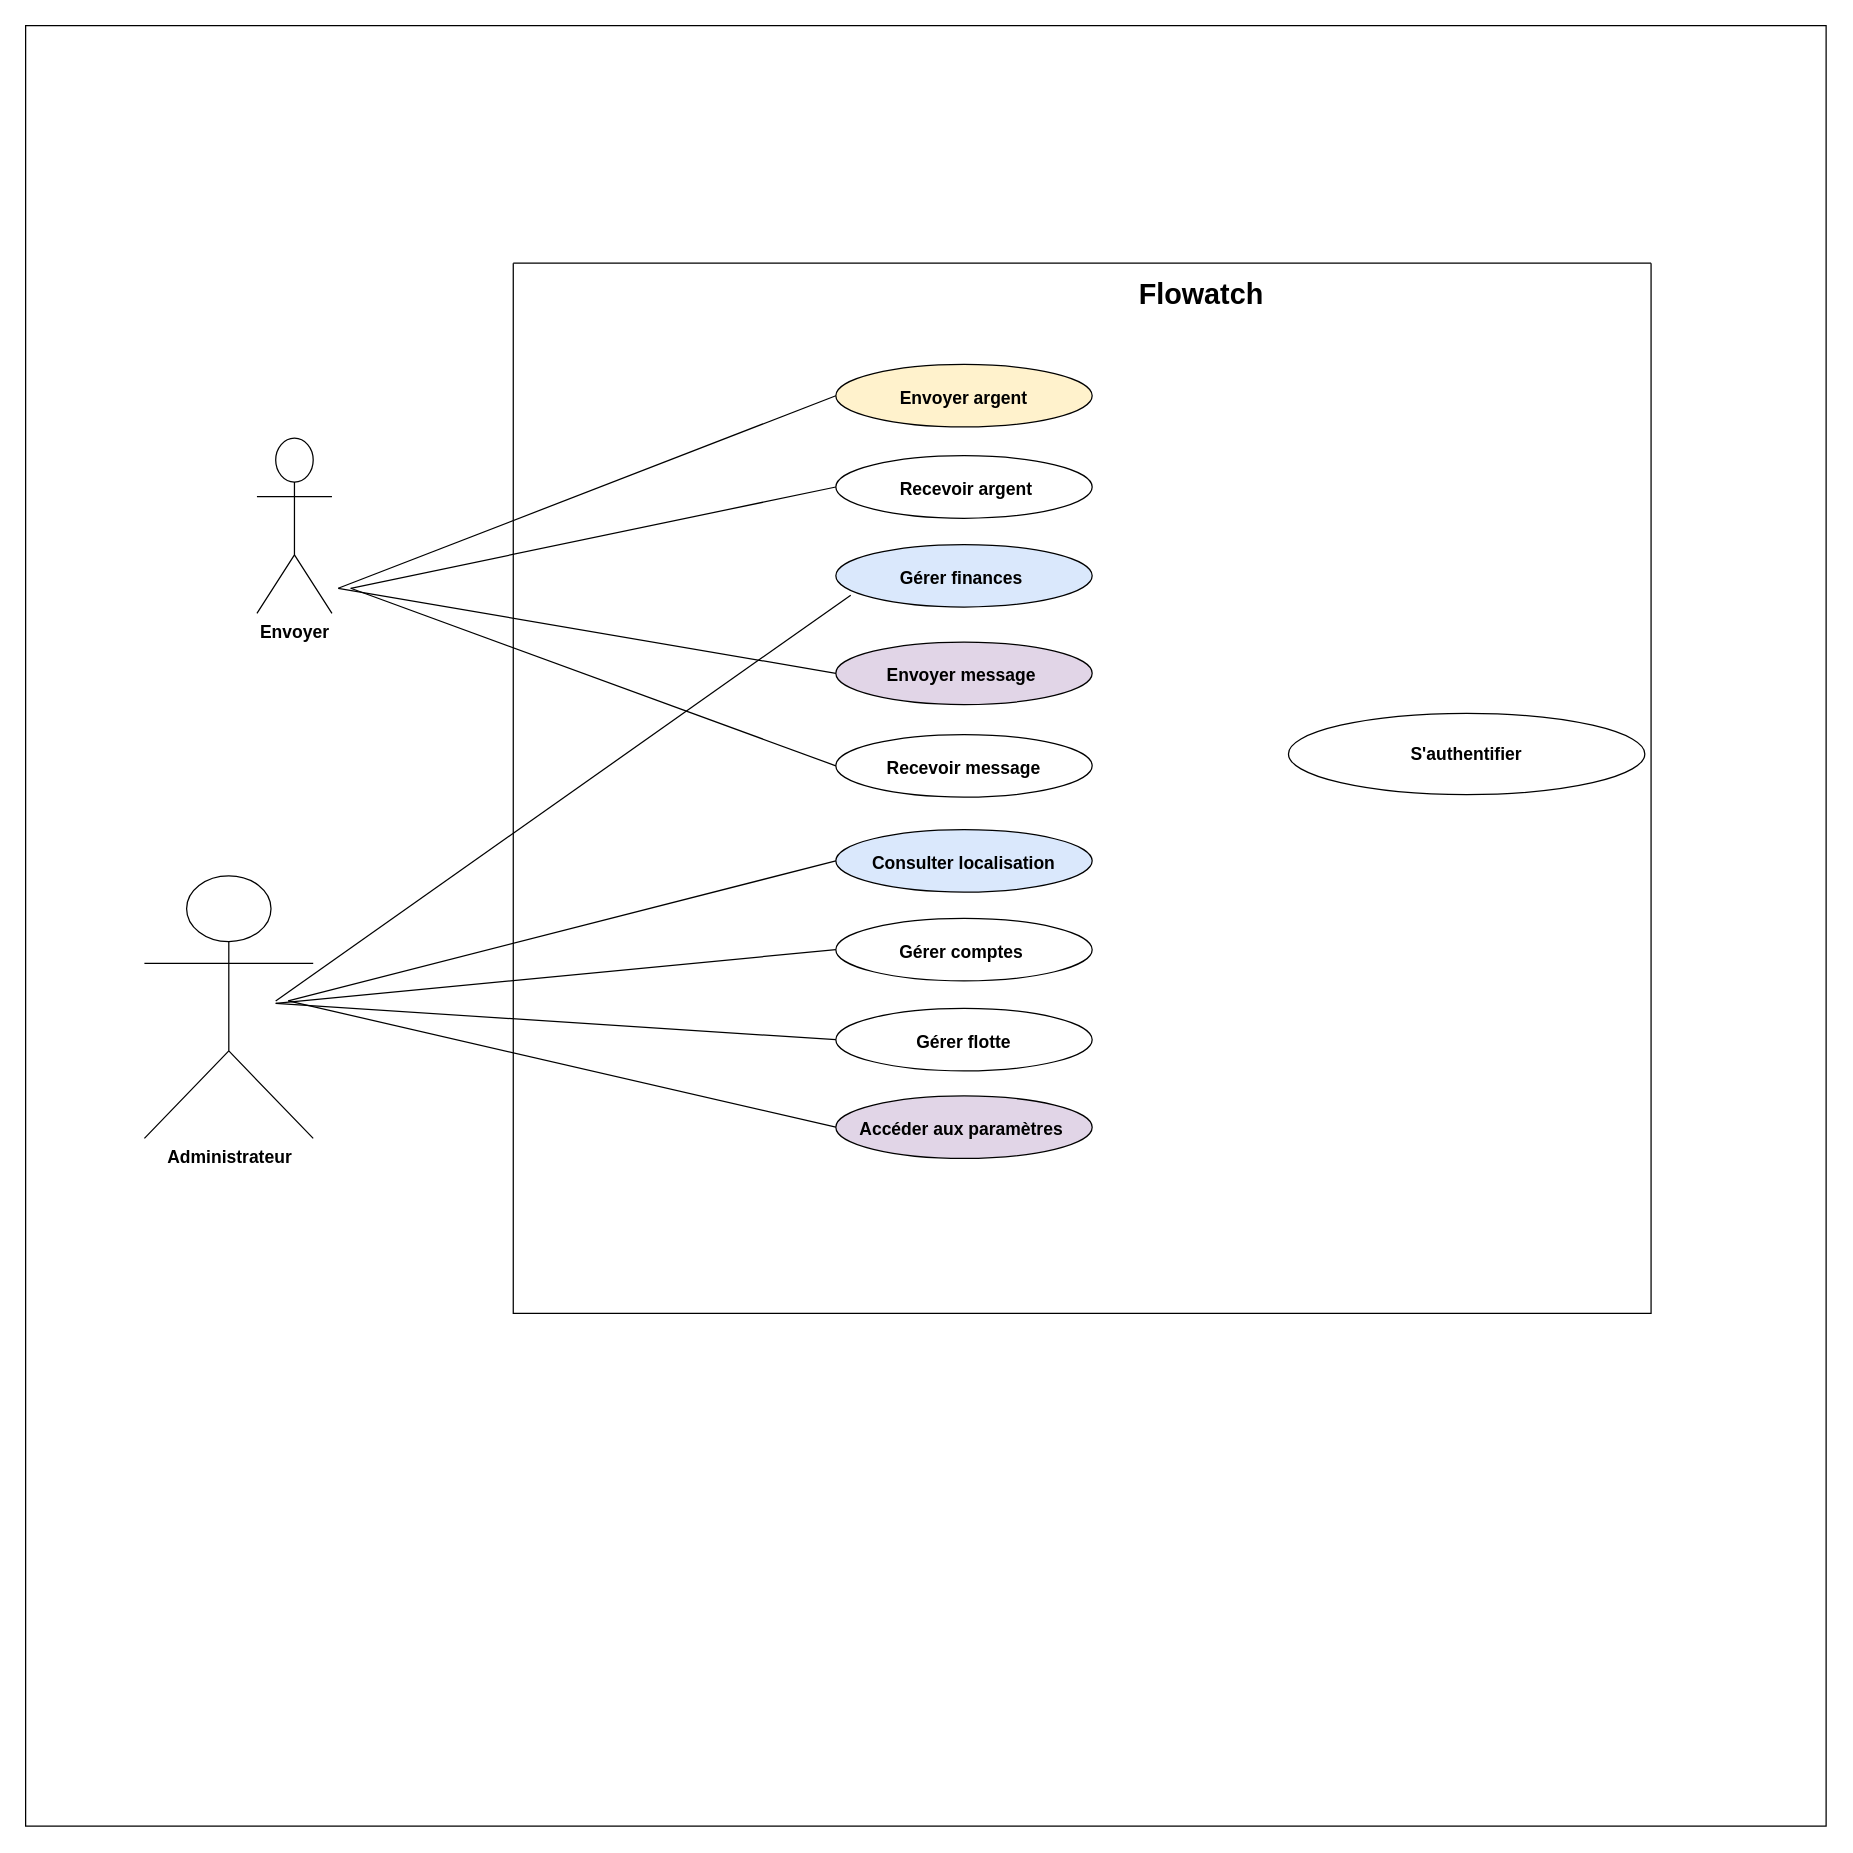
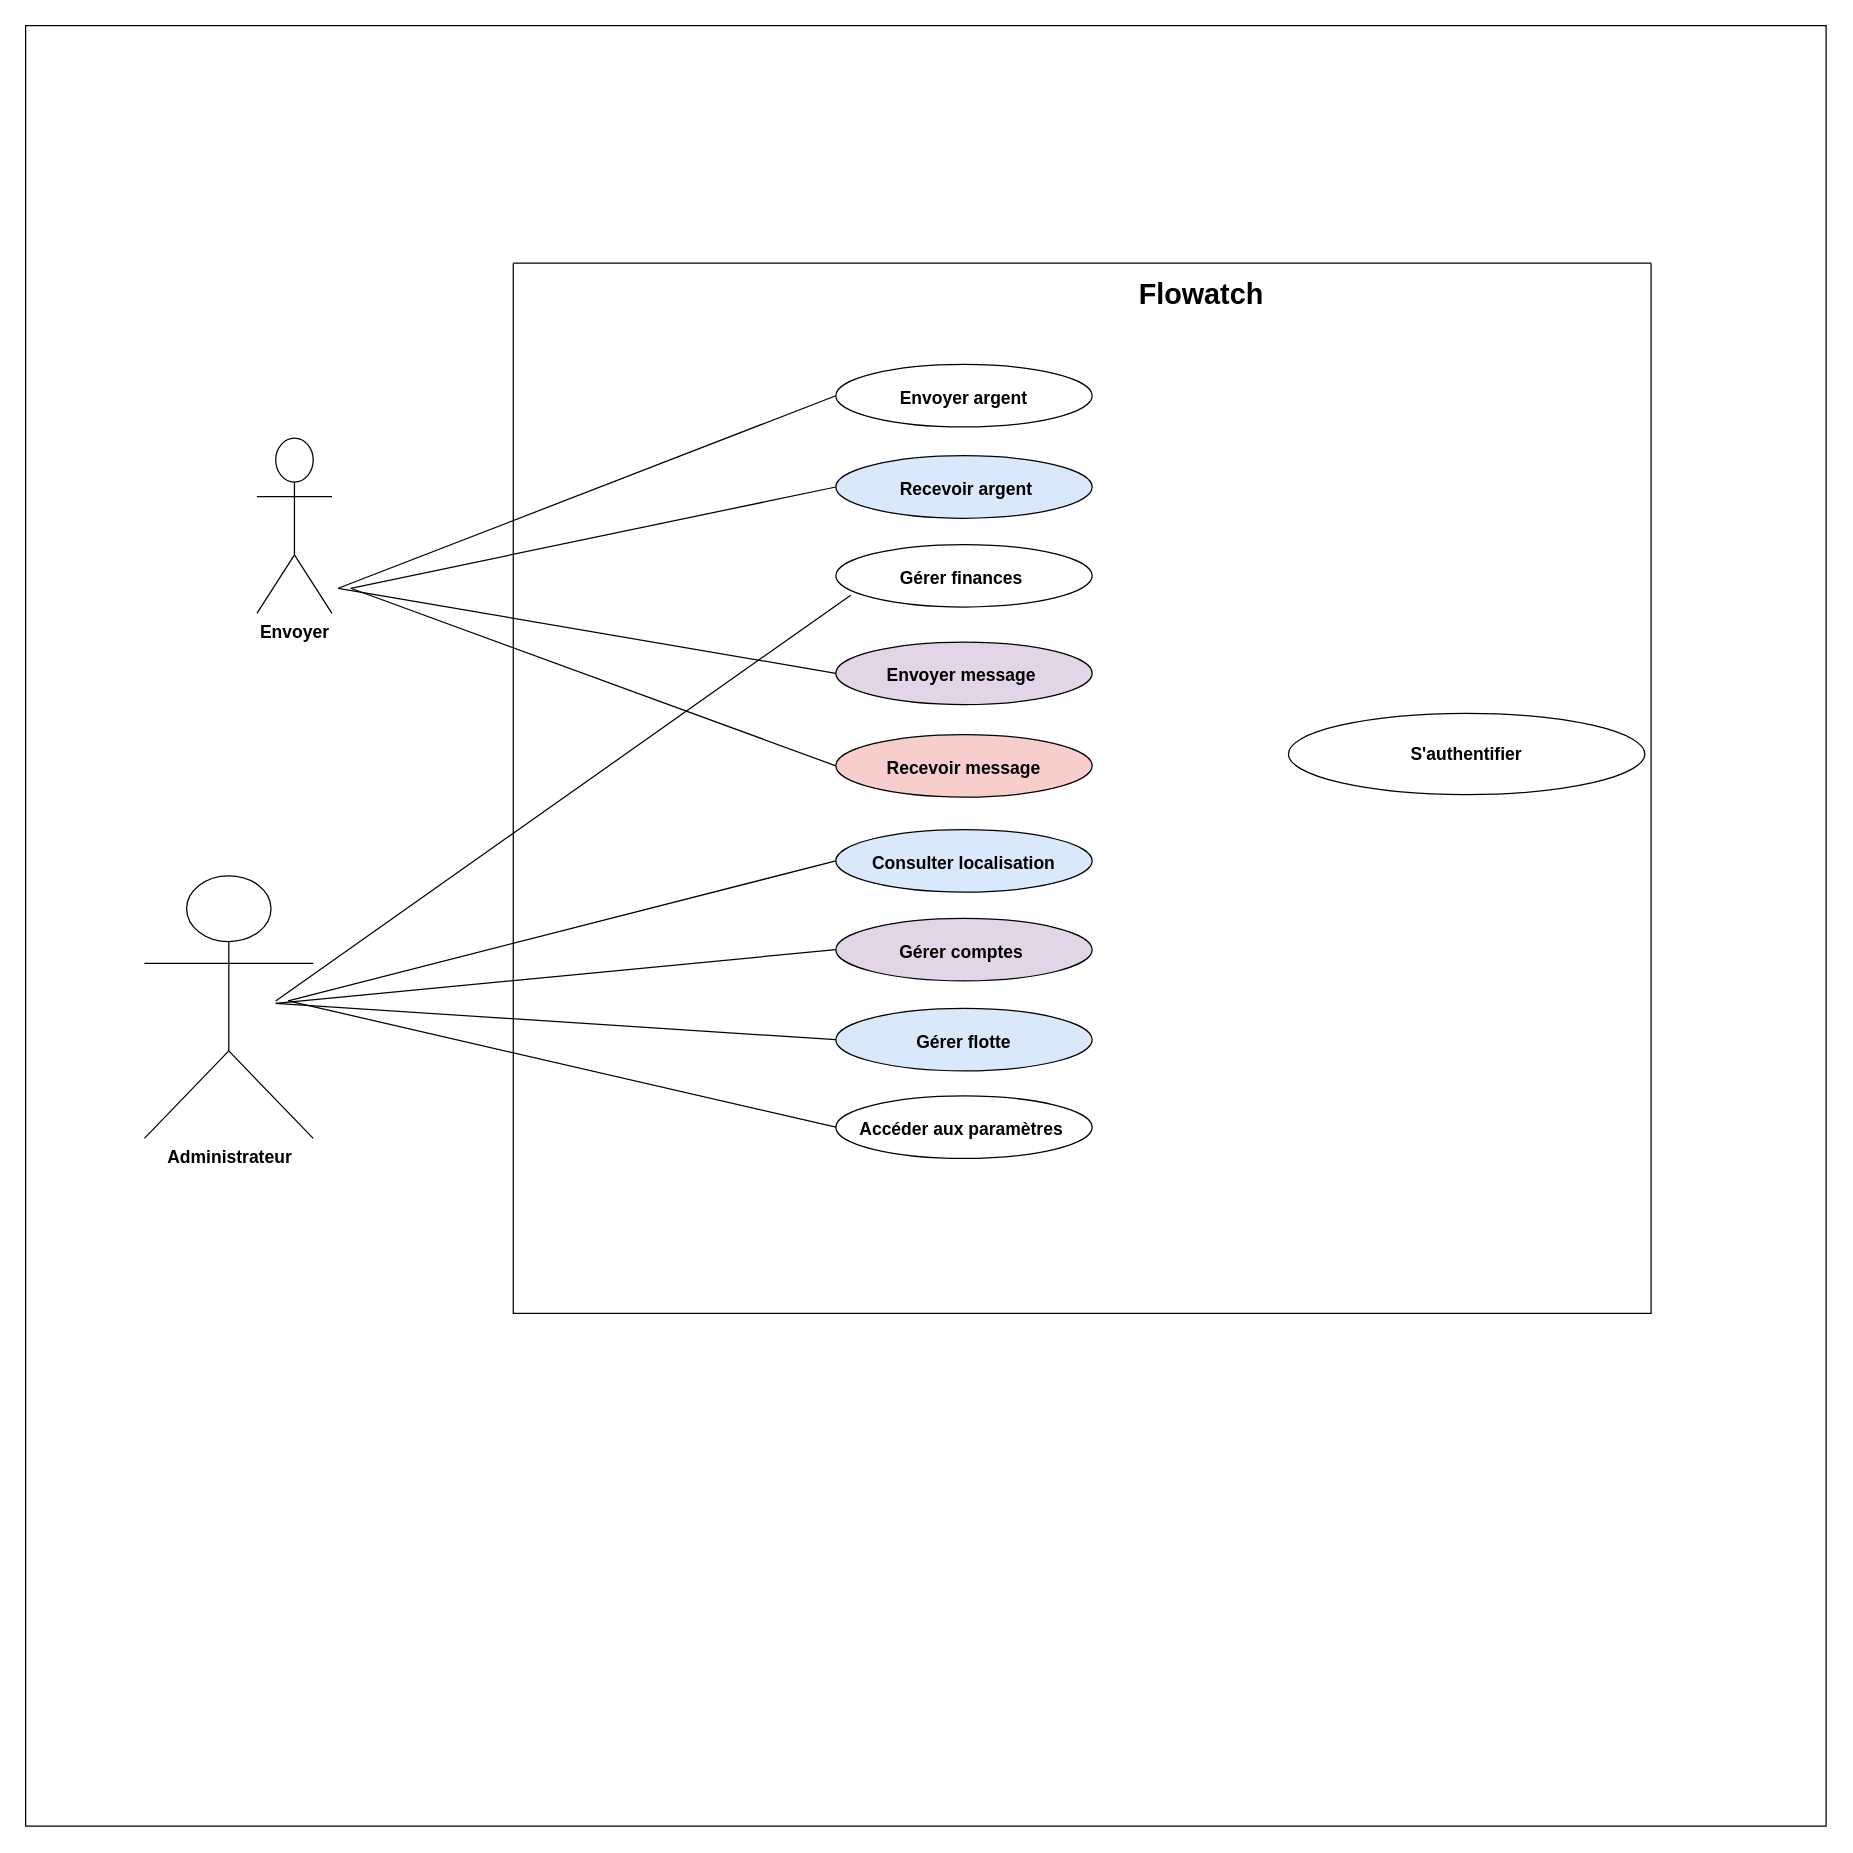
node "Envoyer argent": fillcolor #fff2cc -> #ffffff
node "Recevoir argent": fillcolor #ffffff -> #dae8fc
node "Gérer finances": fillcolor #dae8fc -> #ffffff
node "Recevoir message": fillcolor #ffffff -> #f8cecc
node "Gérer comptes": fillcolor #ffffff -> #e1d5e7
node "Gérer flotte": fillcolor #ffffff -> #dae8fc
node "Accéder aux paramètres": fillcolor #e1d5e7 -> #ffffff
